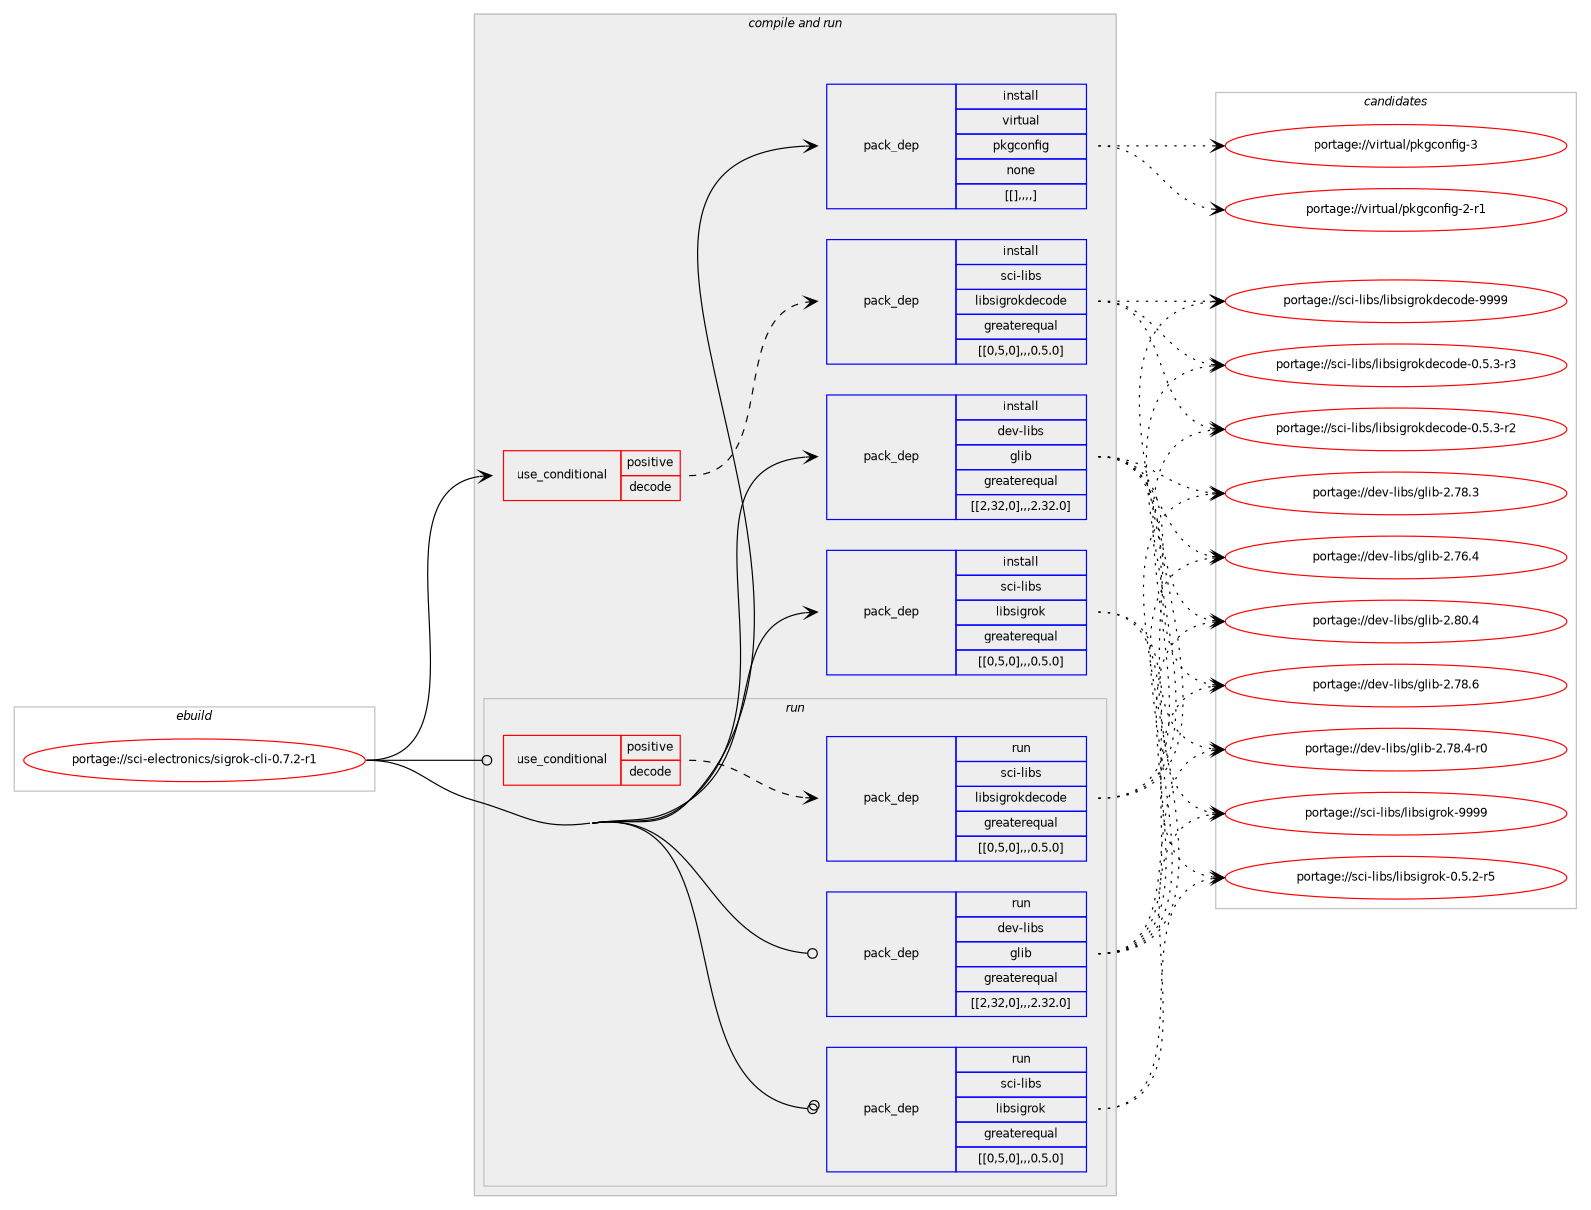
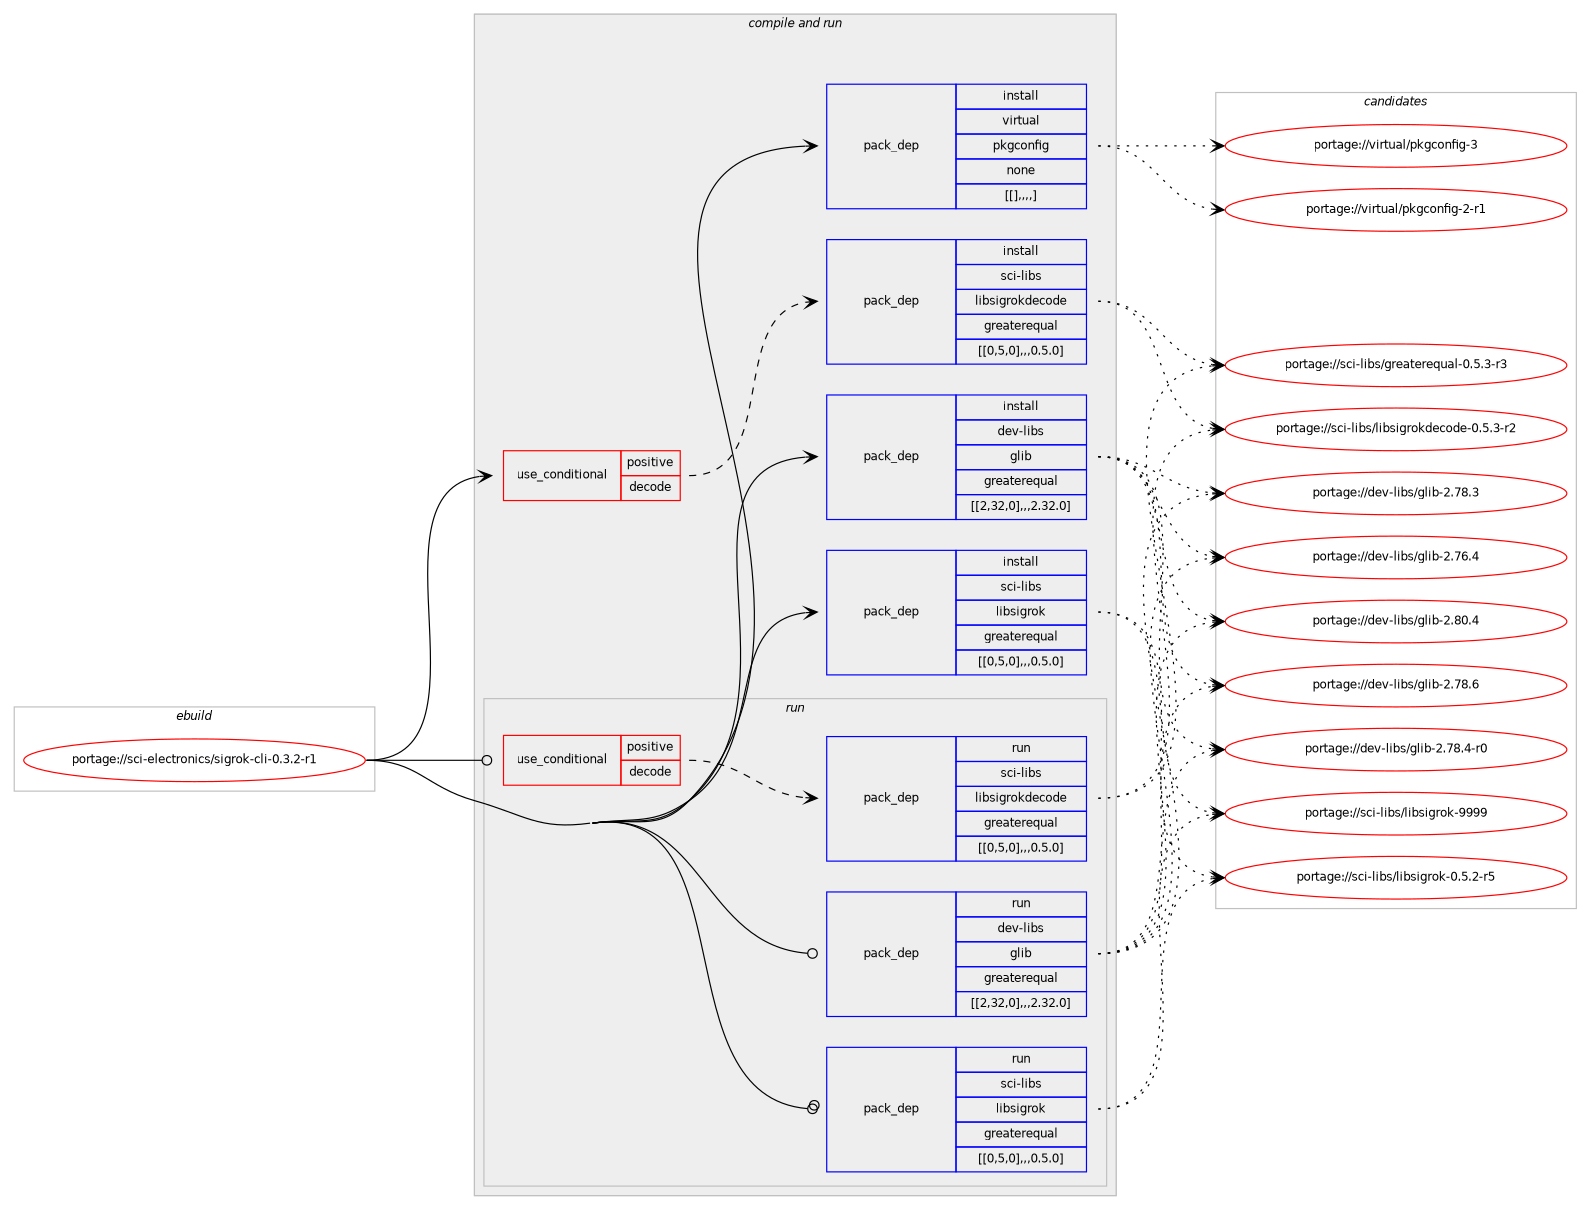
node "portage://sci-libs/libsigrokdecode-9999": removed
node "portage://sci-libs/libsigrokdecode-0.5.3-r3": label "portage://sci-libs/libsigrokdecode-0.5.3-r3" -> "portage://sci-libs/greaterequal-0.5.3-r3"
node "portage://sci-electronics/sigrok-cli-0.7.2-r1": label "portage://sci-electronics/sigrok-cli-0.7.2-r1" -> "portage://sci-electronics/sigrok-cli-0.3.2-r1"
